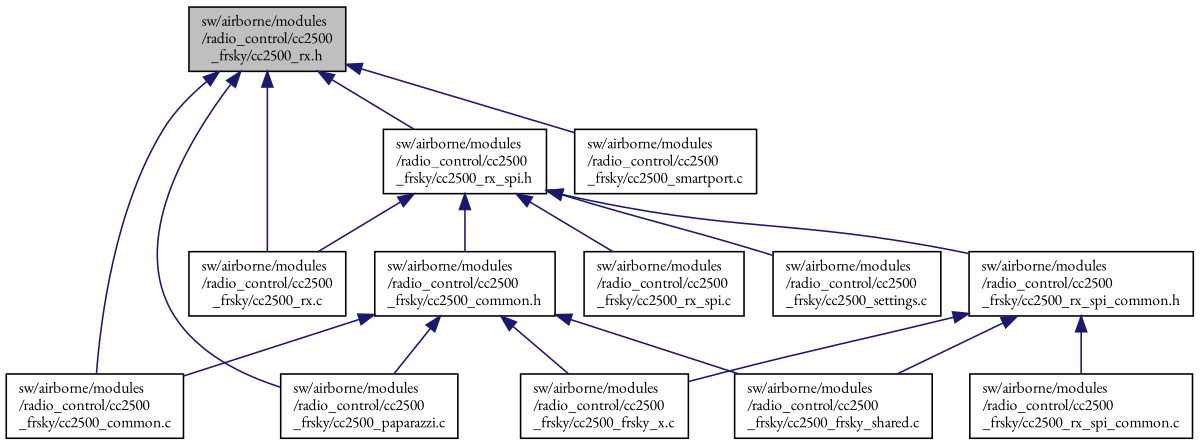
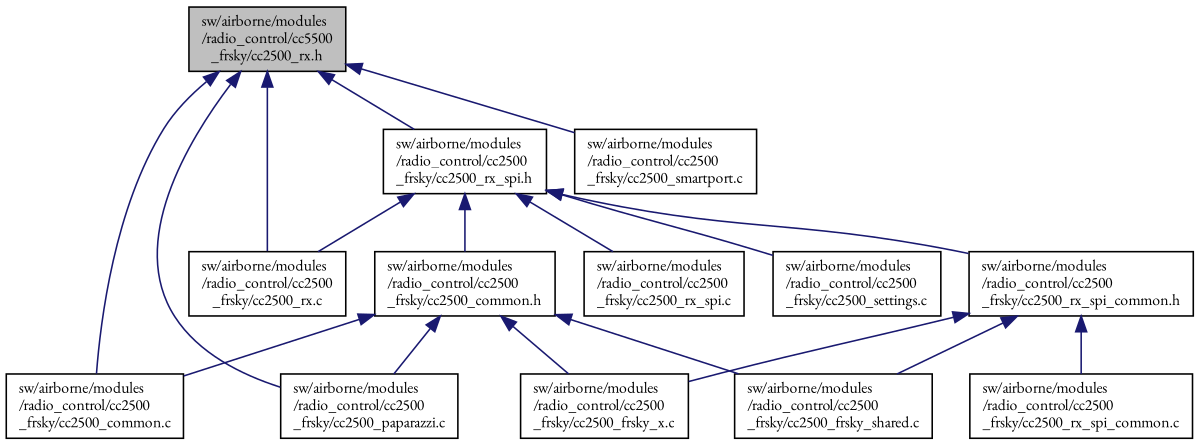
node "sw/airborne/modules /radio_control/cc2500 _frsky/cc2500_rx.h": label "sw/airborne/modules /radio_control/cc2500 _frsky/cc2500_rx.h" -> "sw/airborne/modules /radio_control/cc5500 _frsky/cc2500_rx.h"
